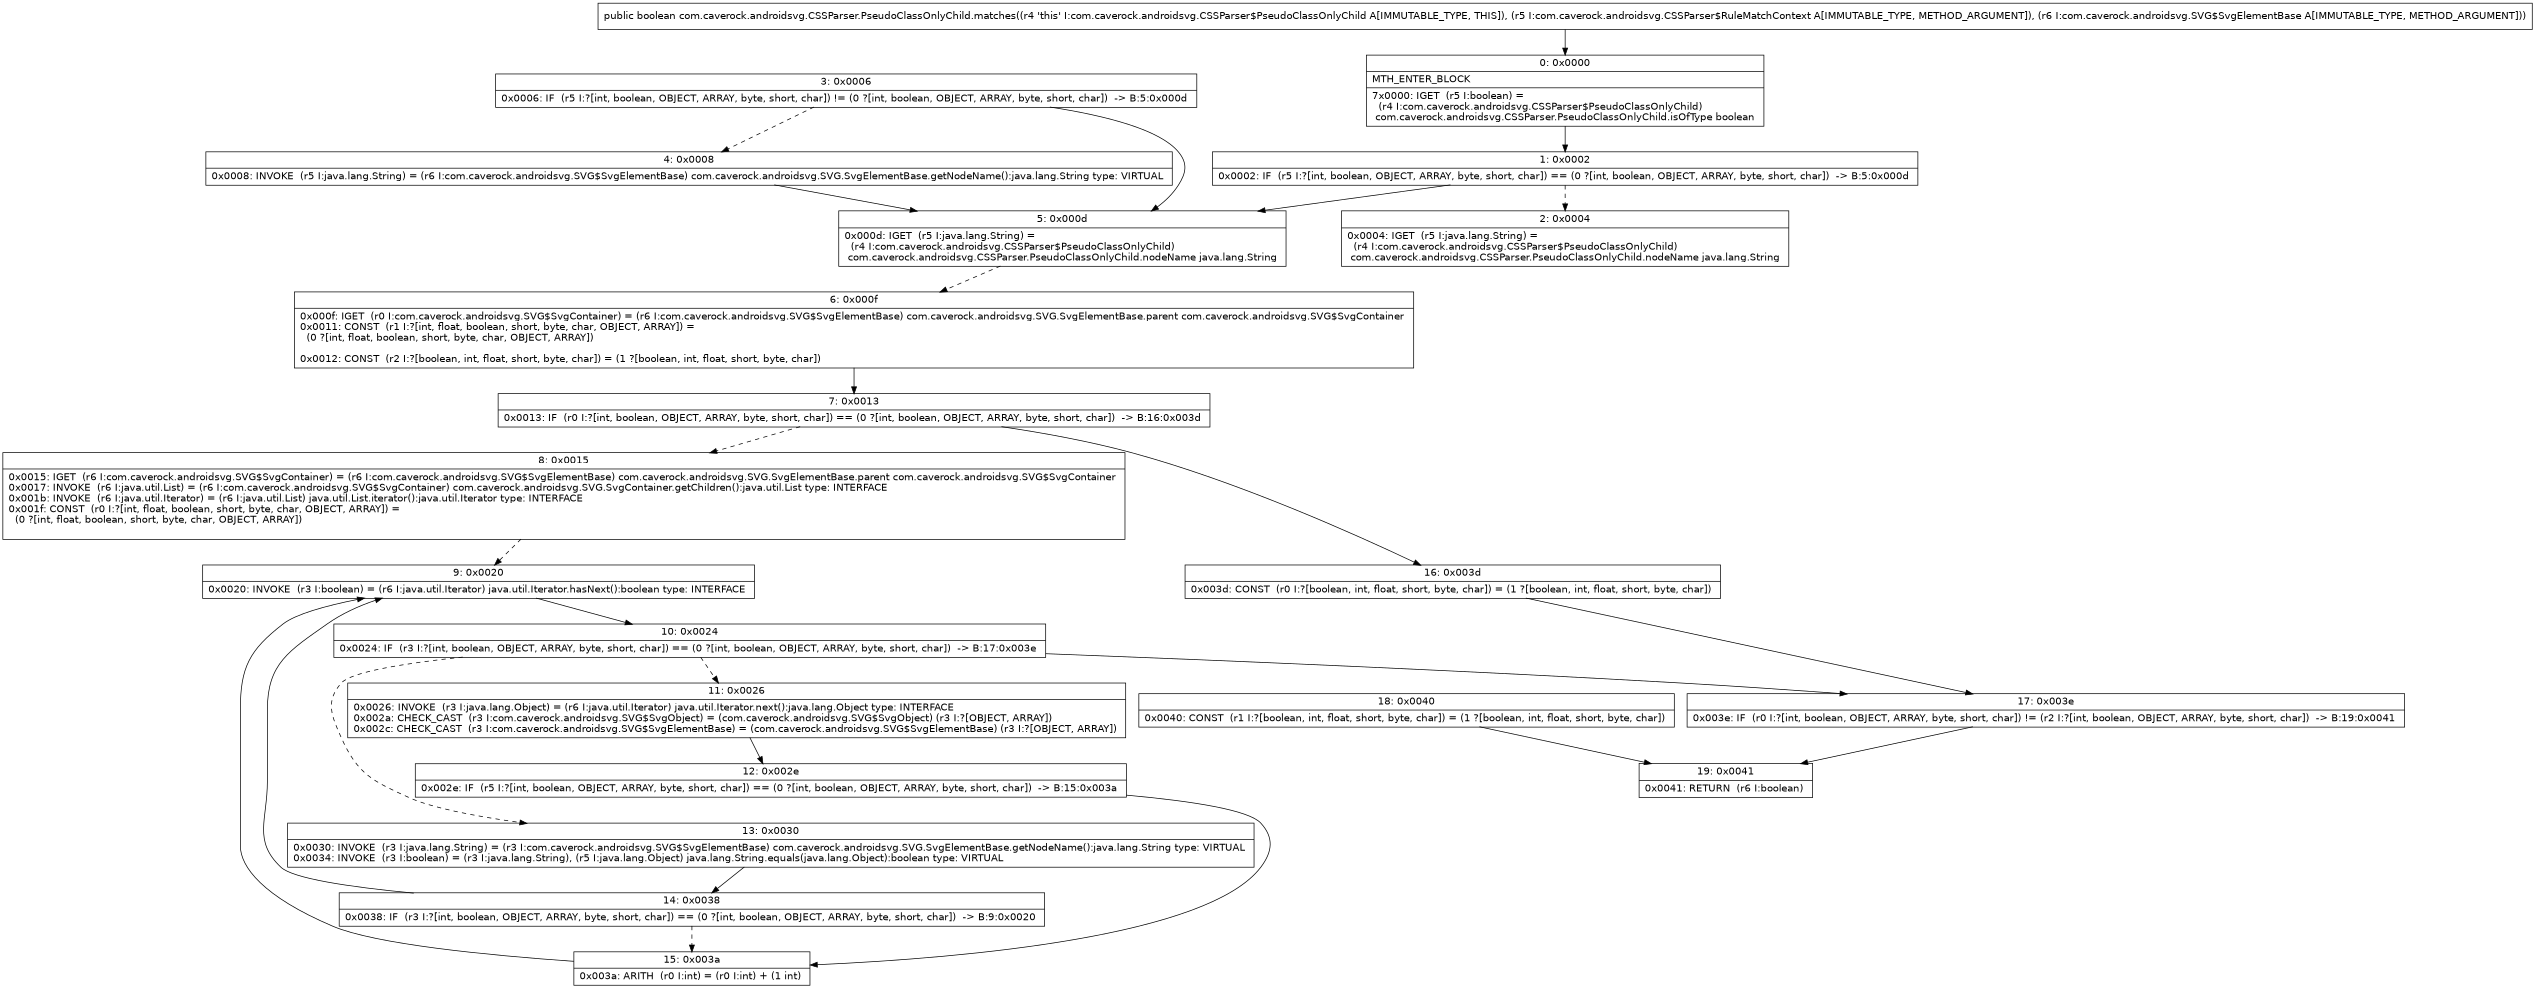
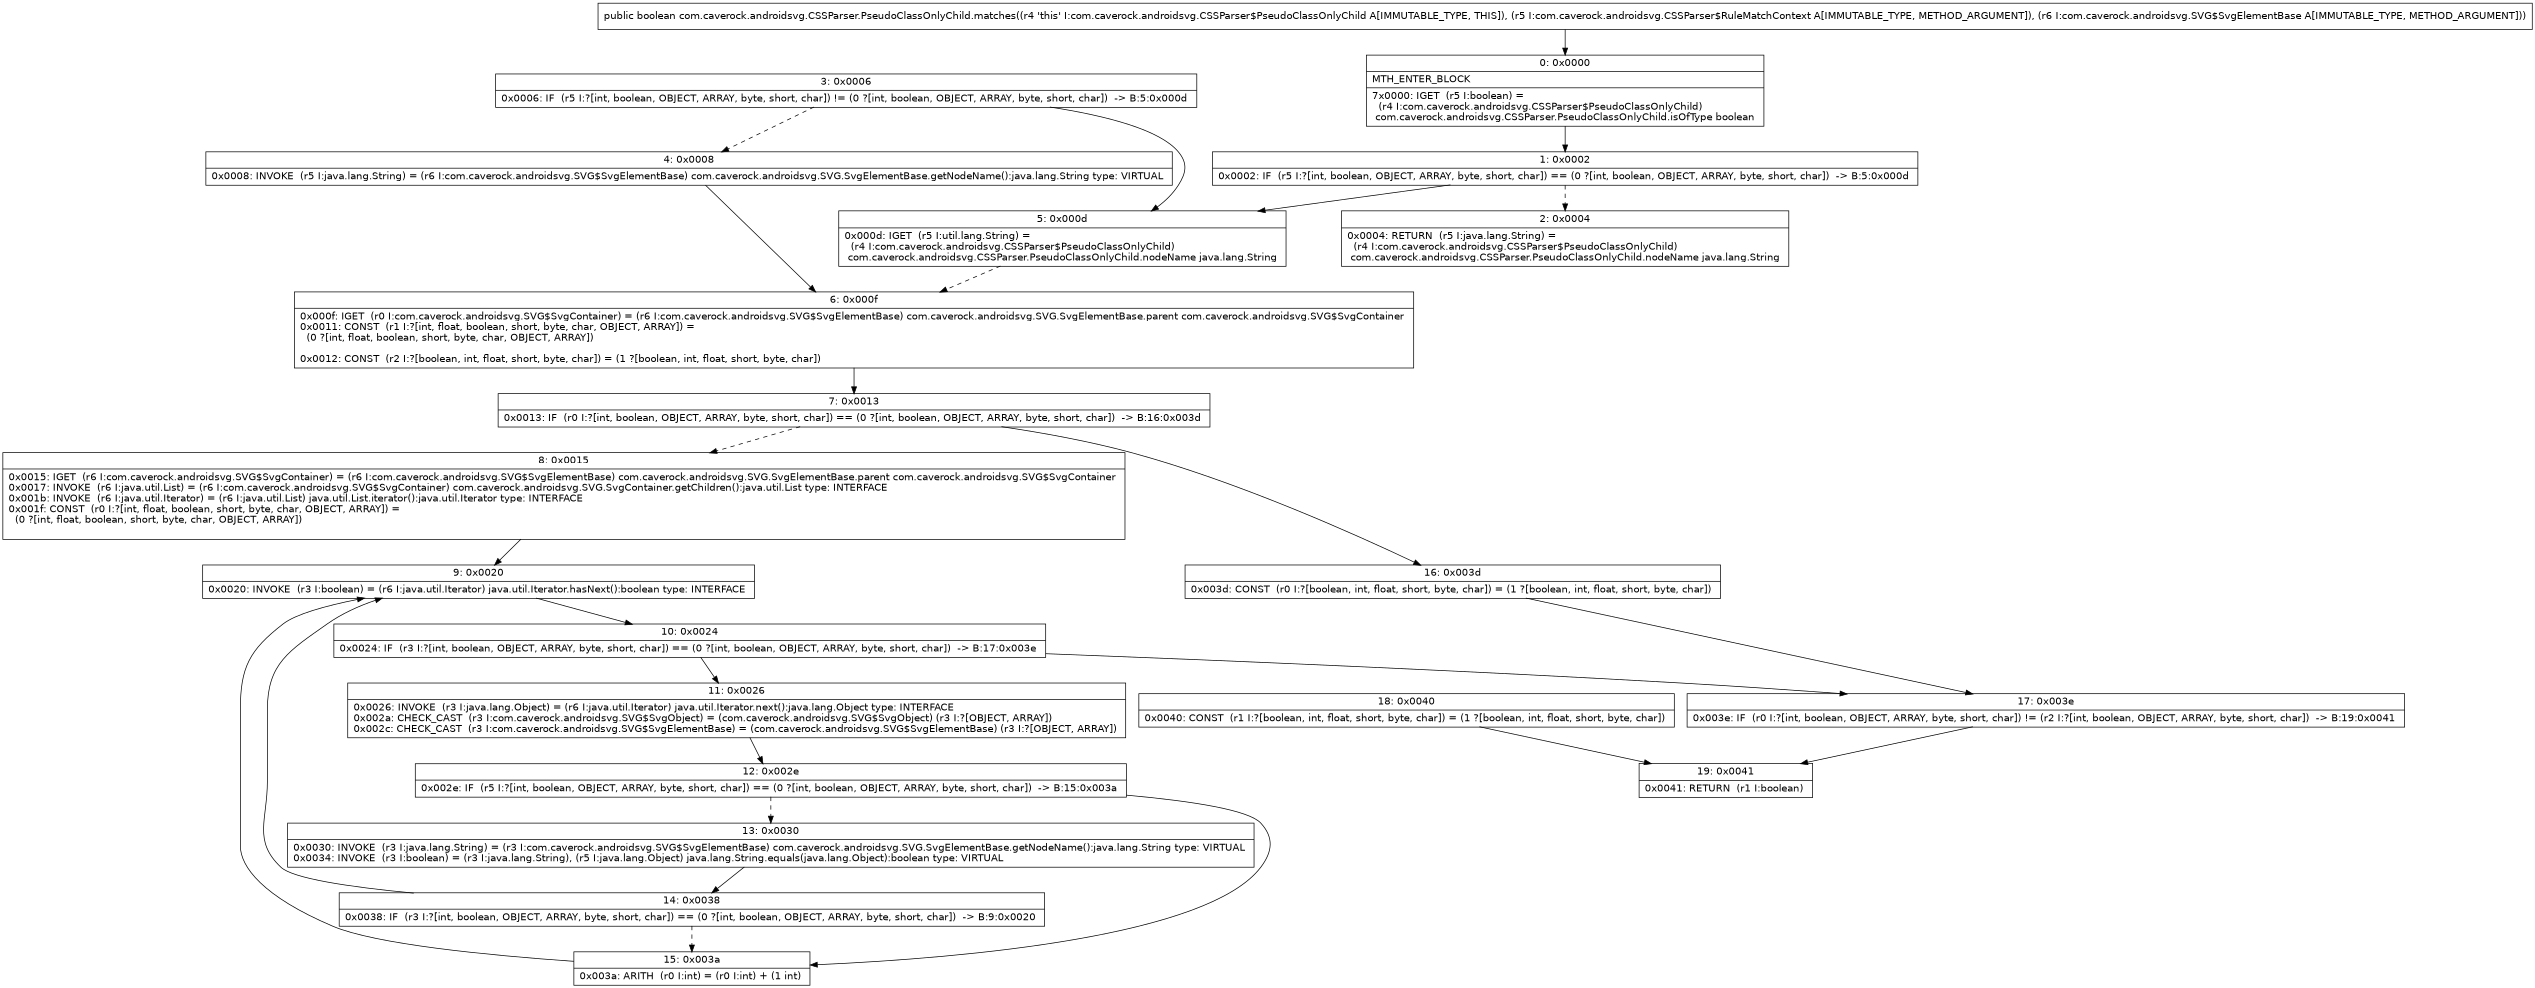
edge "4: 0x0008" -> "5: 0x000d": now "4: 0x0008" -> "6: 0x000f"
node "5: 0x000d": text "0x000d: IGET  (r5 I:java.lang.String) =" -> "0x000d: IGET  (r5 I:util.lang.String) ="
node "2: 0x0004": text "0x0004: IGET  (r5 I:java.lang.String) =" -> "0x0004: RETURN  (r5 I:java.lang.String) ="
edge "8: 0x0015" -> "9: 0x0020": style dashed -> solid
edge "10: 0x0024" -> "11: 0x0026": style dashed -> solid
edge "10: 0x0024" -> "13: 0x0030": now "12: 0x002e" -> "13: 0x0030"
node "19: 0x0041": text "0x0041: RETURN  (r6 I:boolean)" -> "0x0041: RETURN  (r1 I:boolean)"
